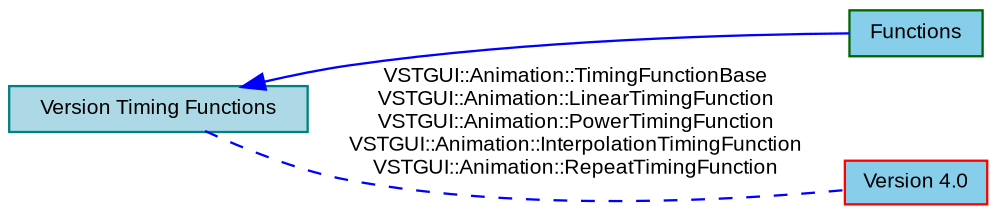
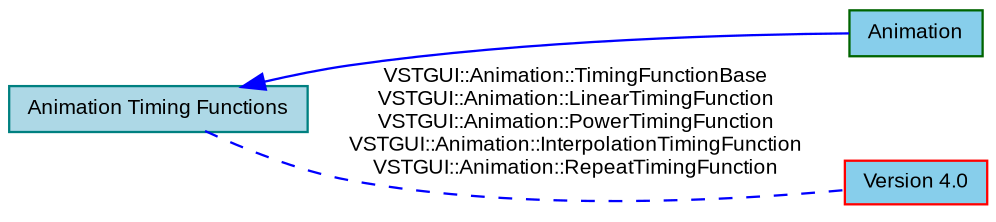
node "Functions": label "Functions" -> "Animation"
node "Version Timing Functions": label "Version Timing Functions" -> "Animation Timing Functions"
